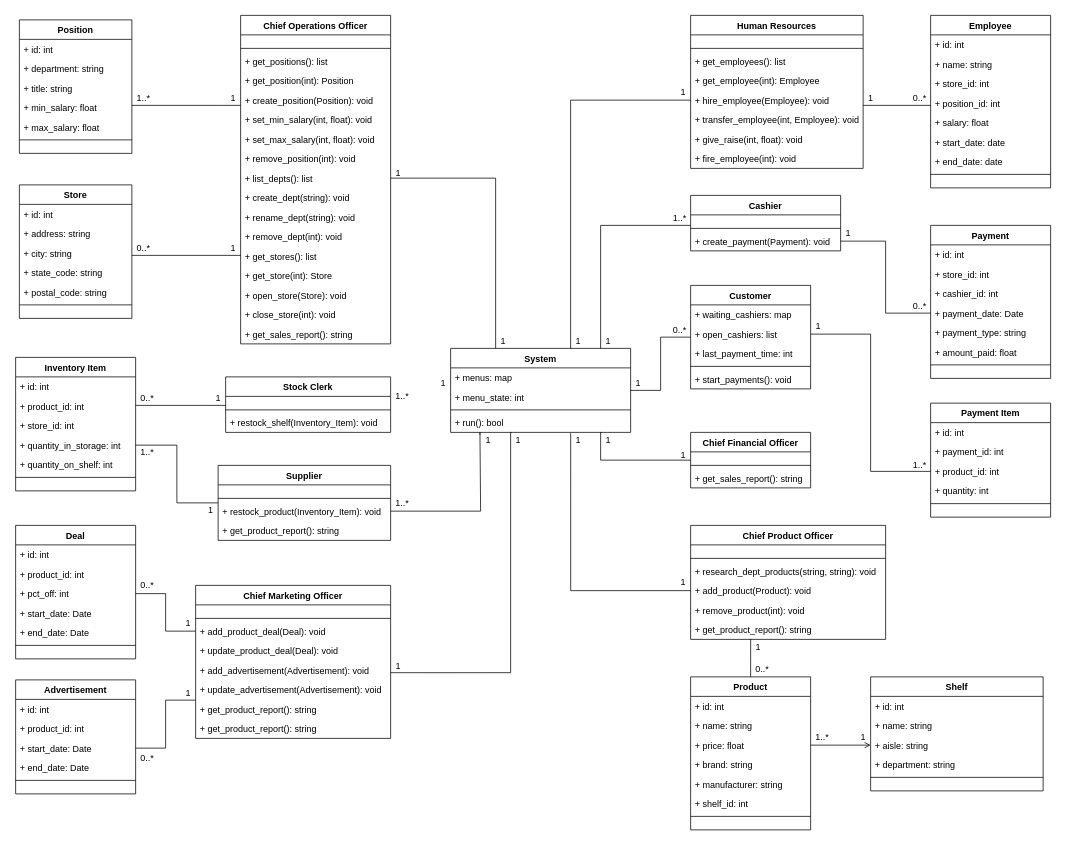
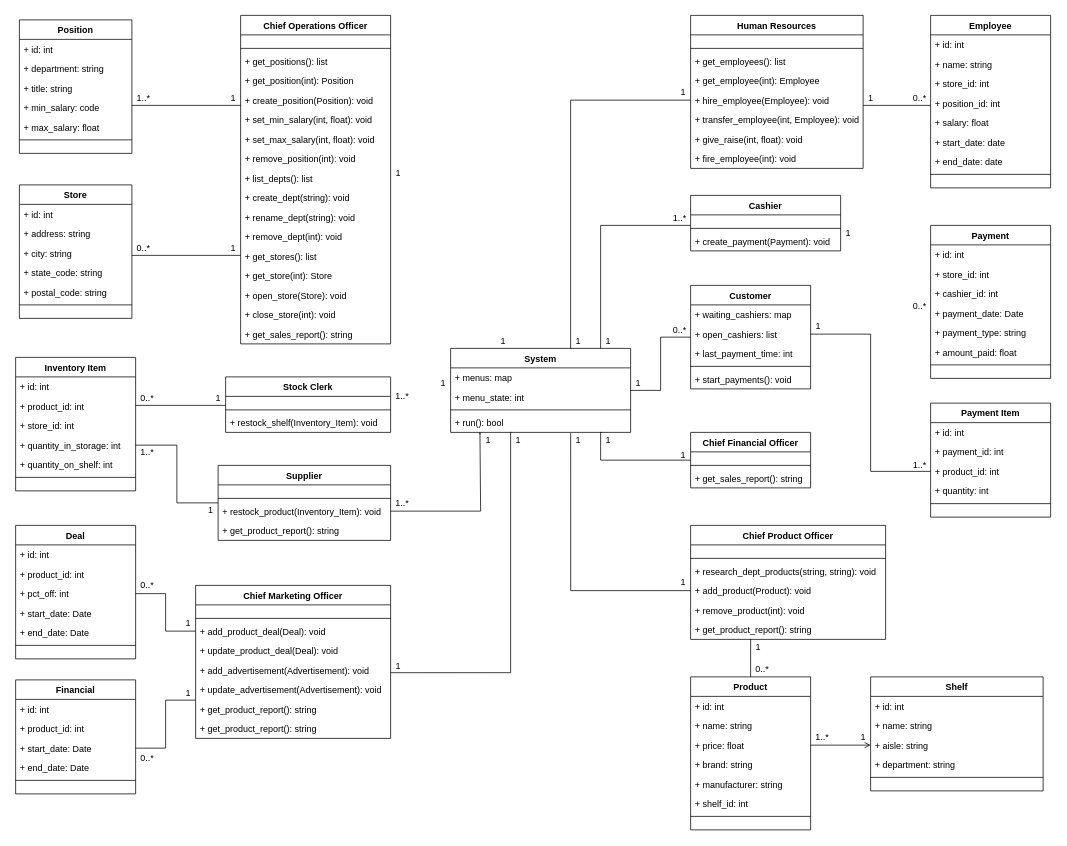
node "+ min_salary: float": label "+ min_salary: float" -> "+ min_salary: code"
edge "+ list_depts(): list" -- "System": removed
edge "+ create_payment(Payment): void" -- "+ payment_date: Date": removed
node "Advertisement": label "Advertisement" -> "Financial"
